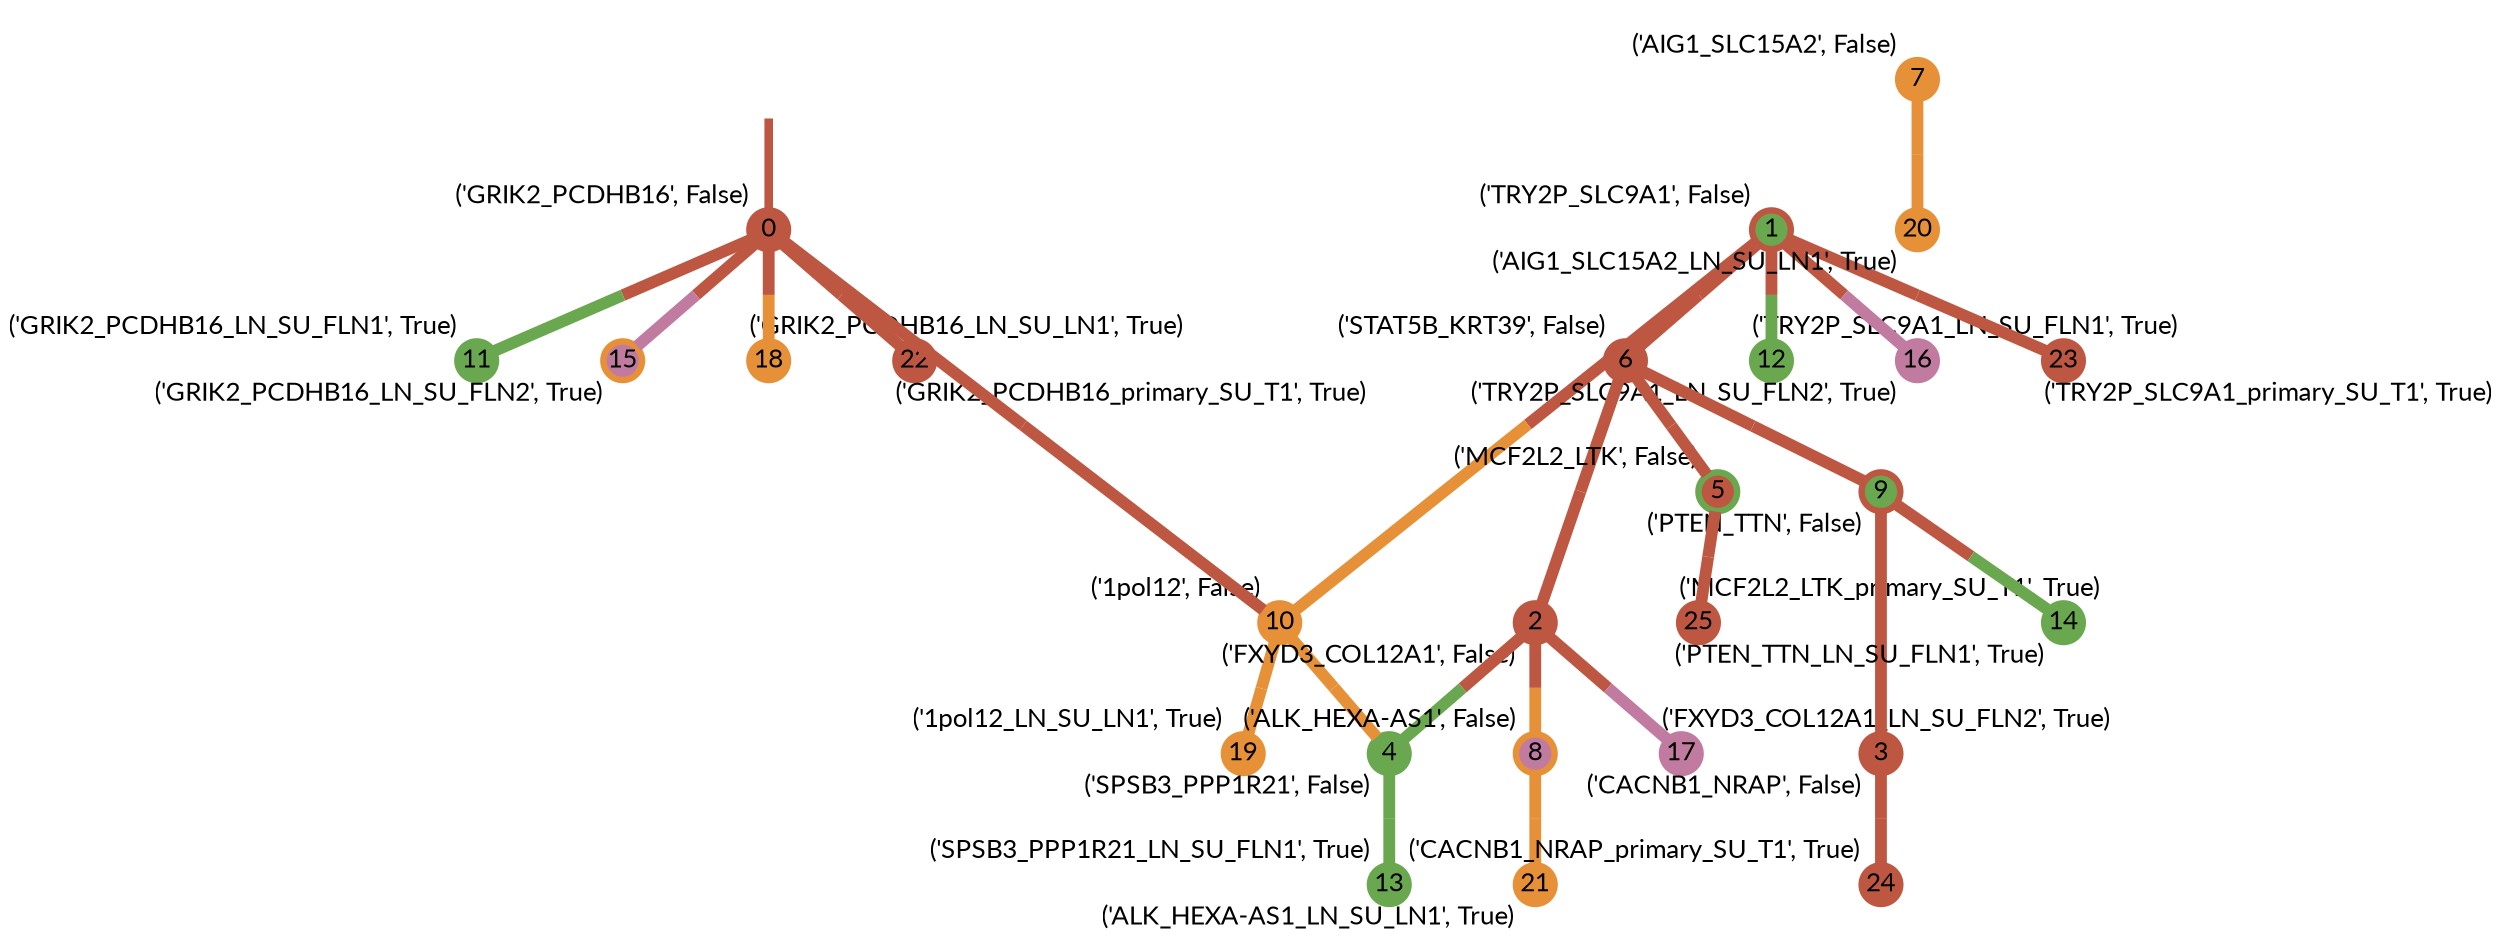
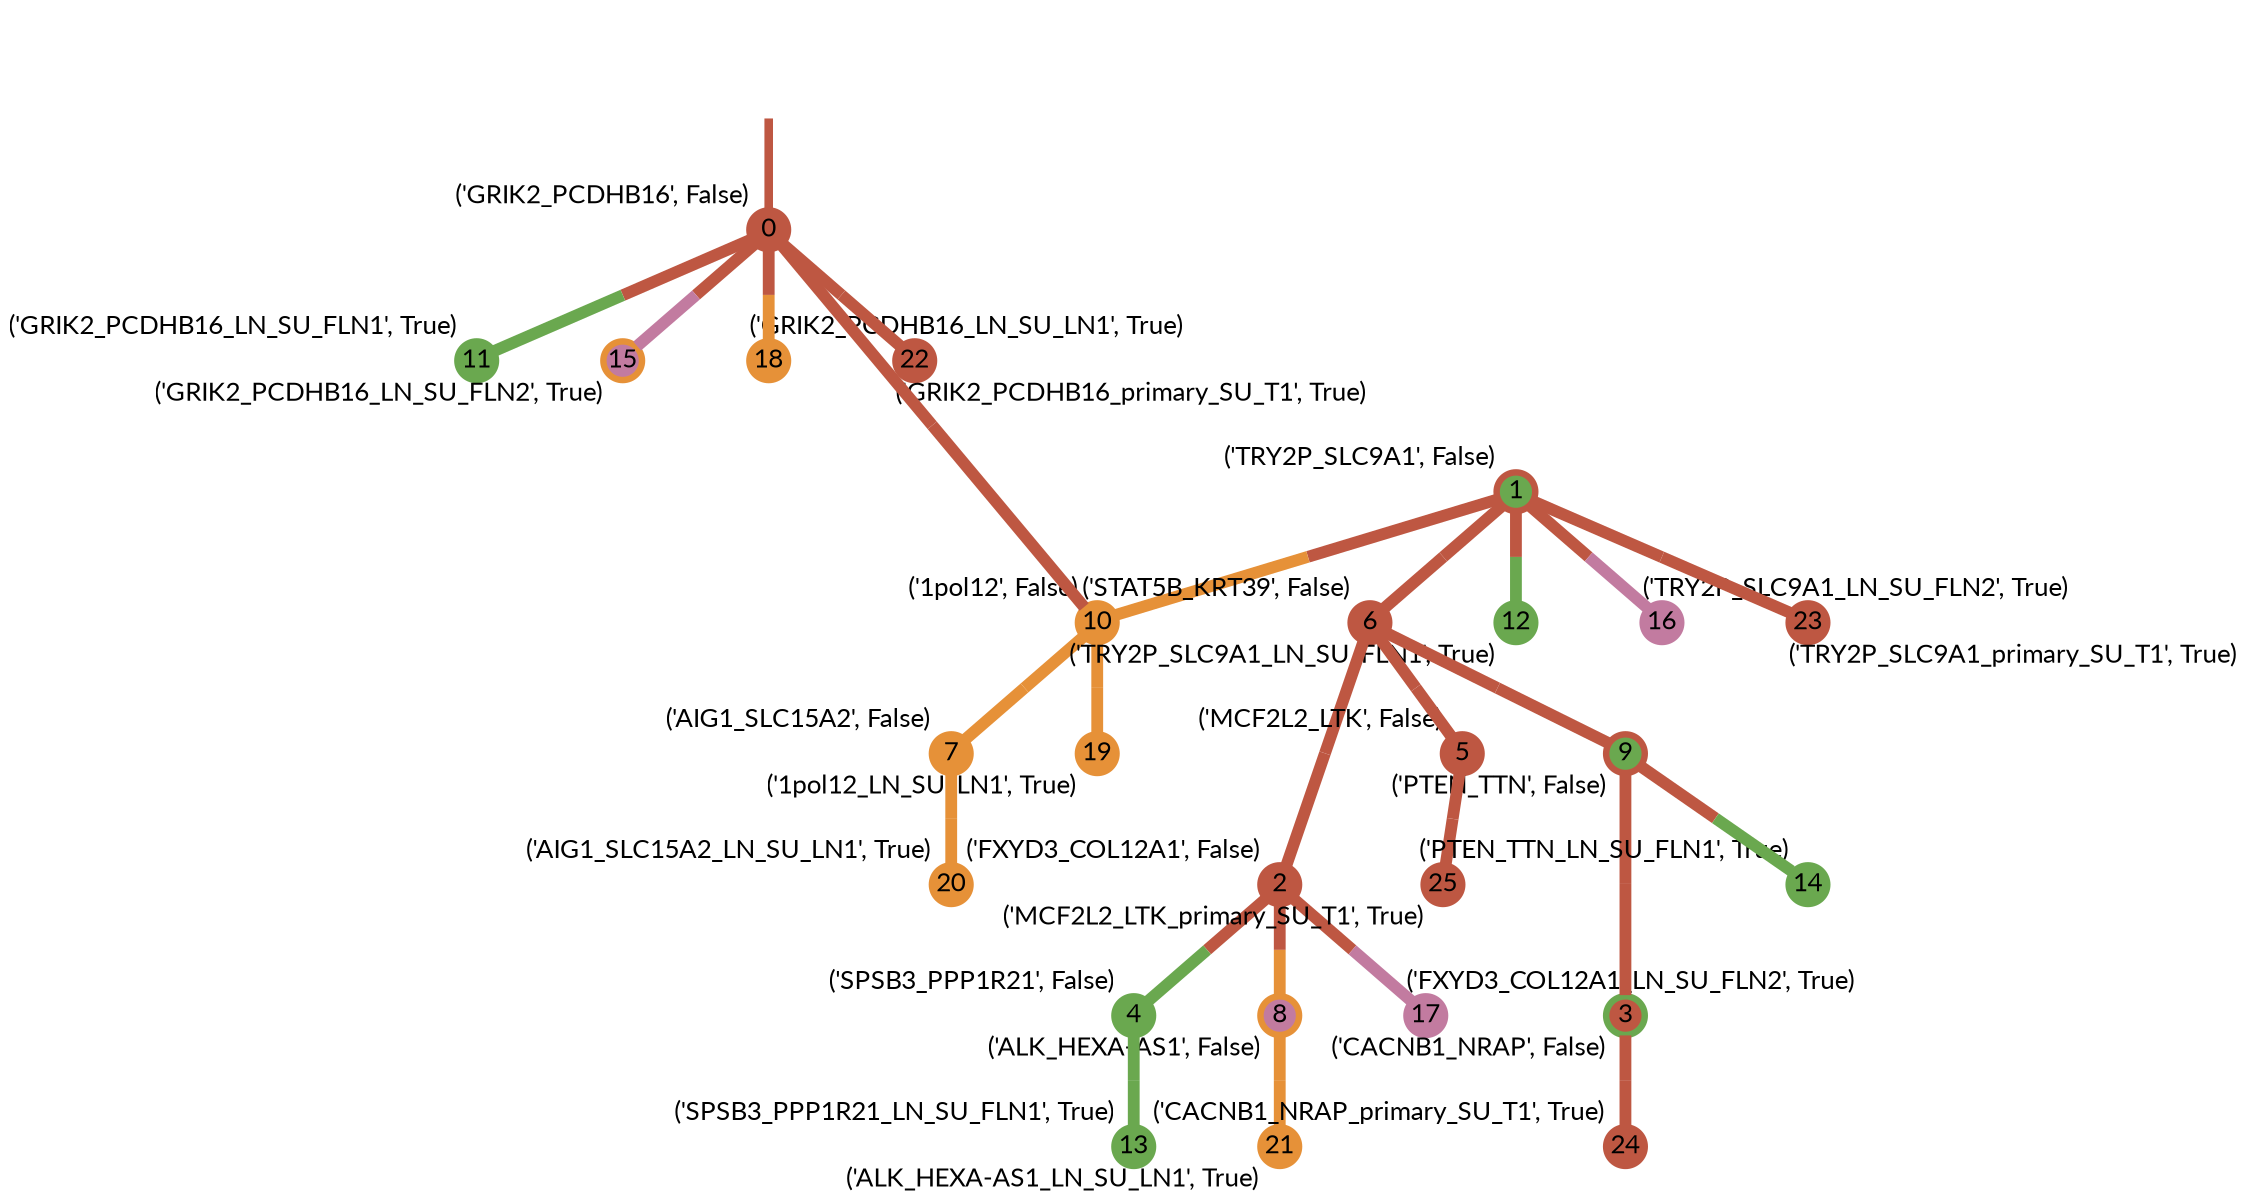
node "5 ('MCF2L2_LTK', False)": color #6aa84fff -> #be5742ff
edge "10 ('1pol12', False)" -> "4 ('SPSB3_PPP1R21', False)": now "10 ('1pol12', False)" -> "7 ('AIG1_SLC15A2', False)"
node "3 ('CACNB1_NRAP', False)": color #be5742ff -> #6aa84fff
